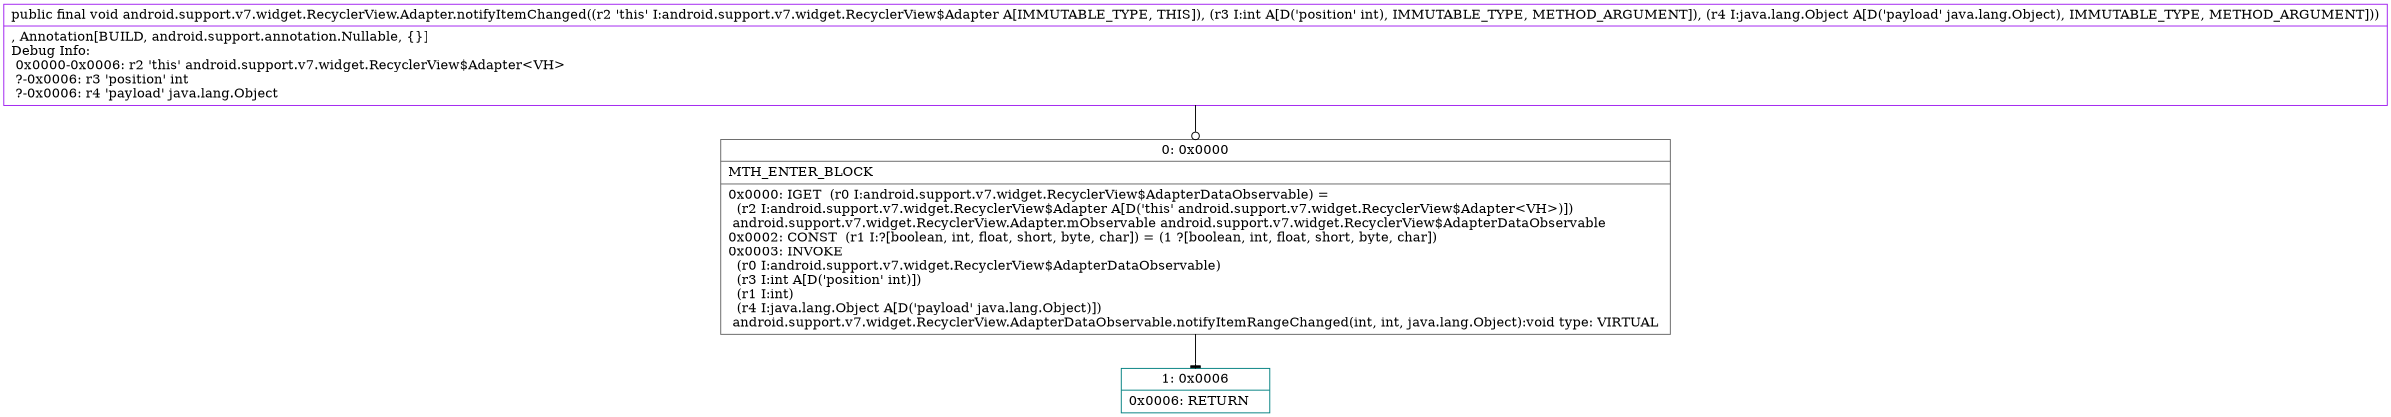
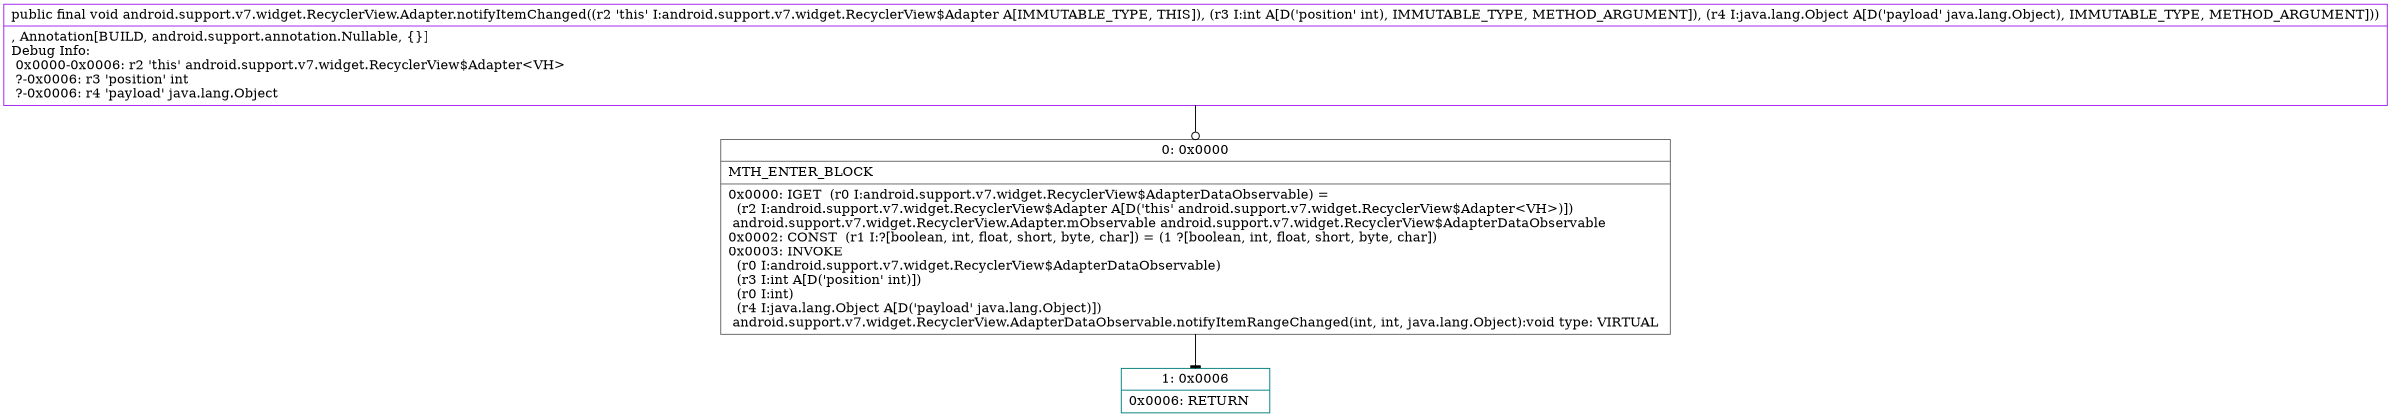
node "0: 0x0000": text "(r1 I:int)" -> "(r0 I:int)"
